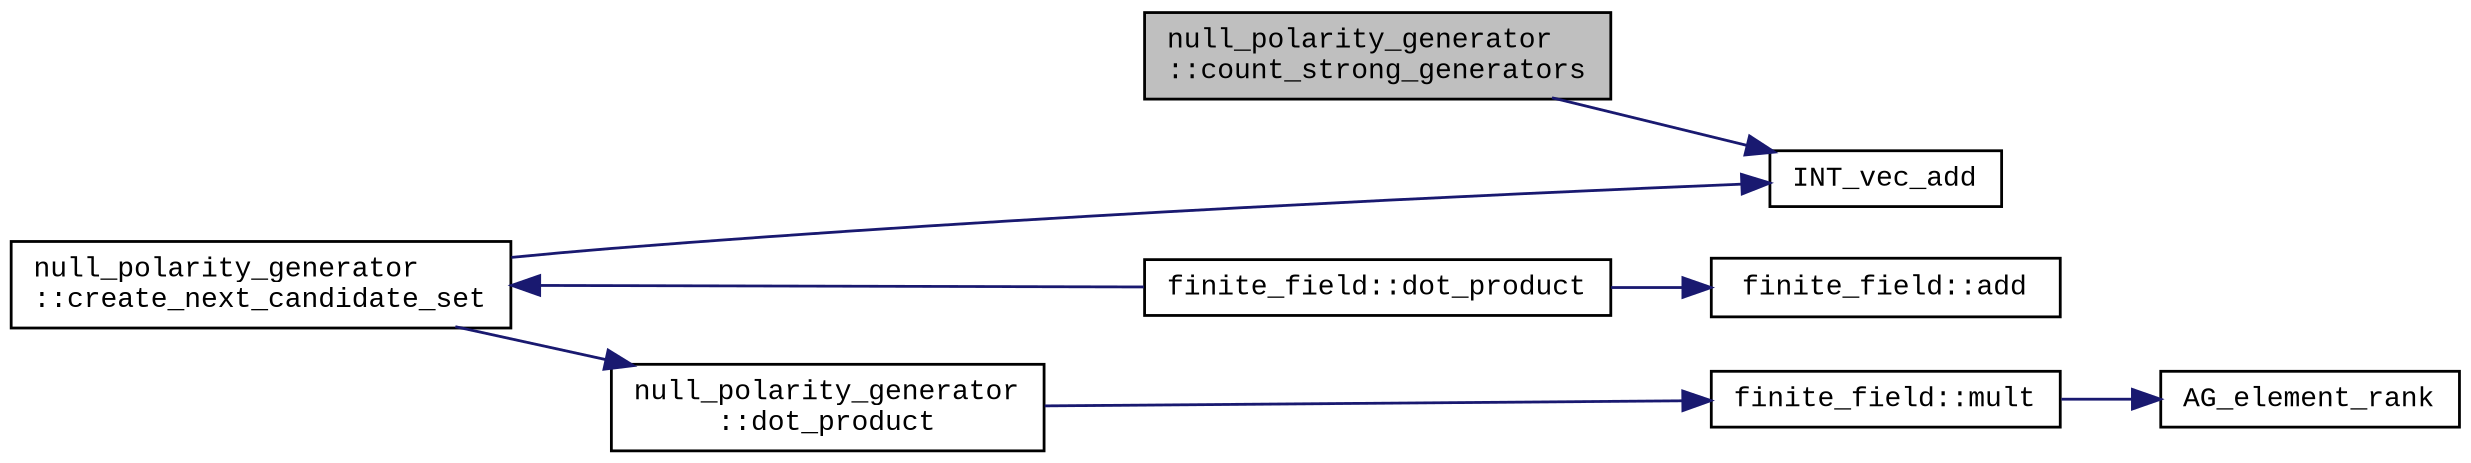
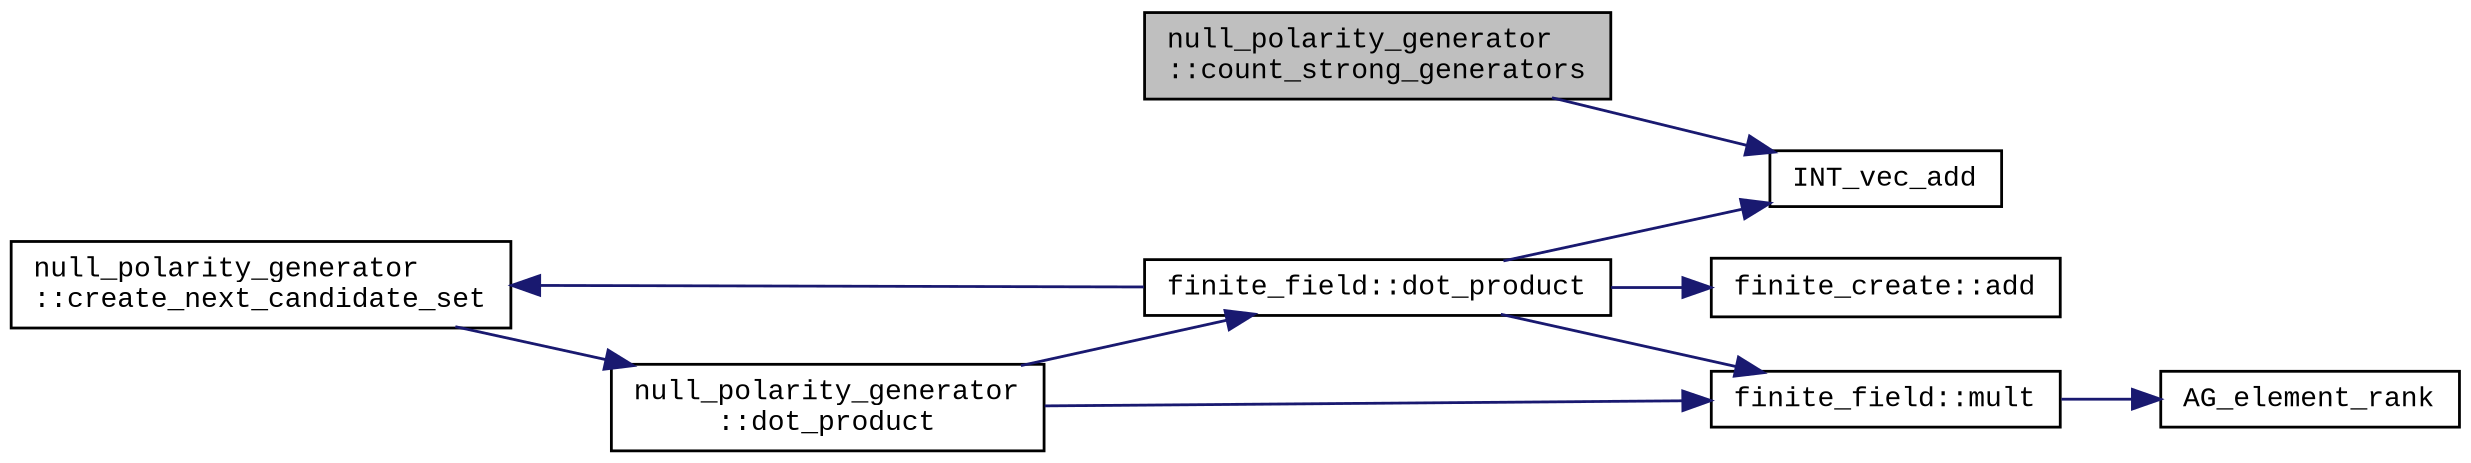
edge "null_polarity_generator ::create_next_candidate_set" -> "INT_vec_add": now "finite_field::dot_product" -> "INT_vec_add"
node "finite_field::add": label "finite_field::add" -> "finite_create::add"
edge "finite_field::dot_product" -> "finite_field::mult": added
edge "null_polarity_generator ::dot_product" -> "finite_field::dot_product": added
